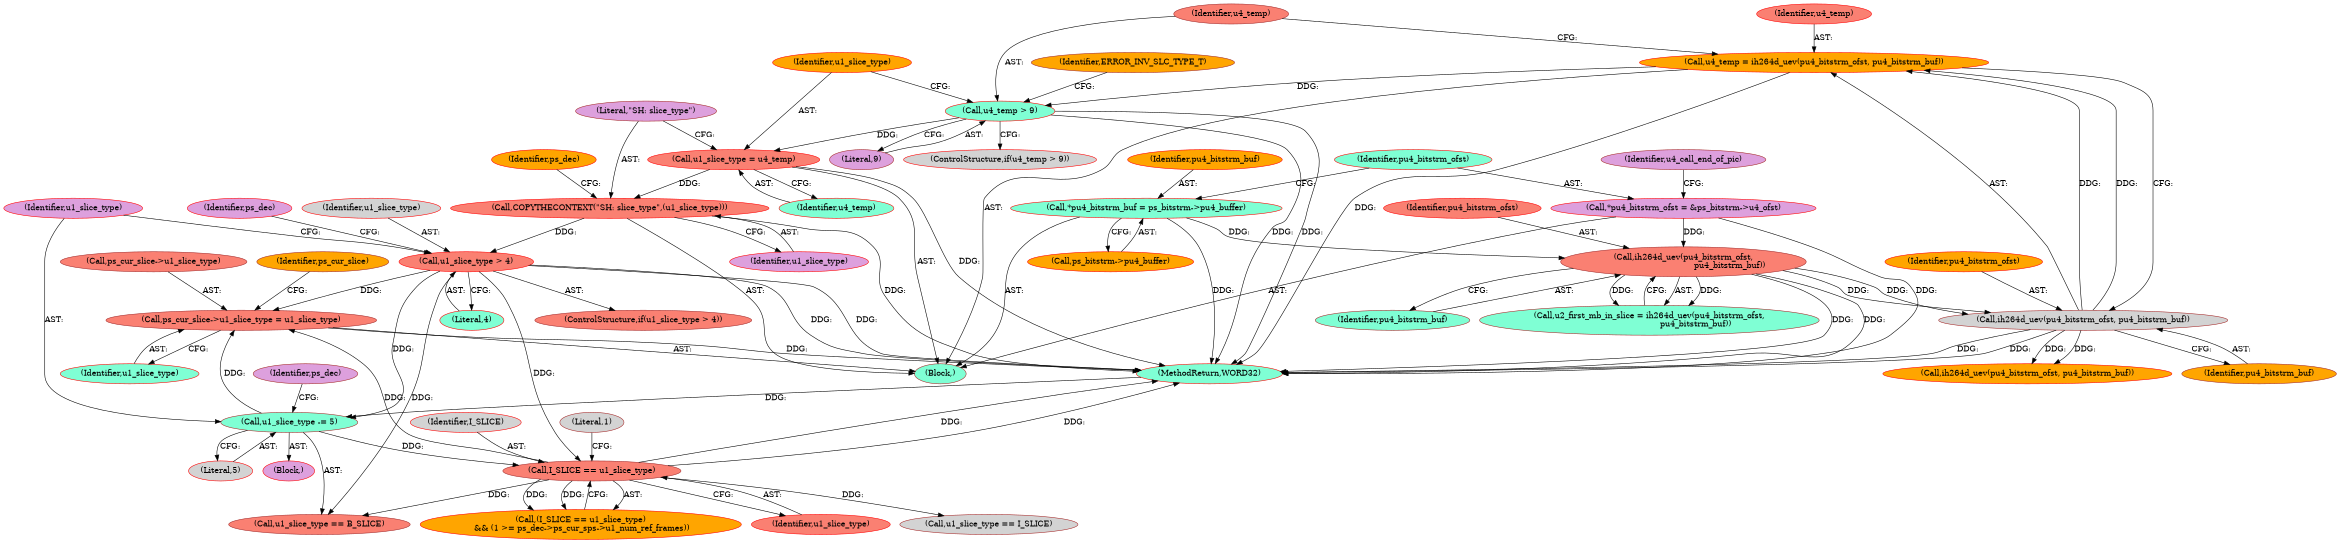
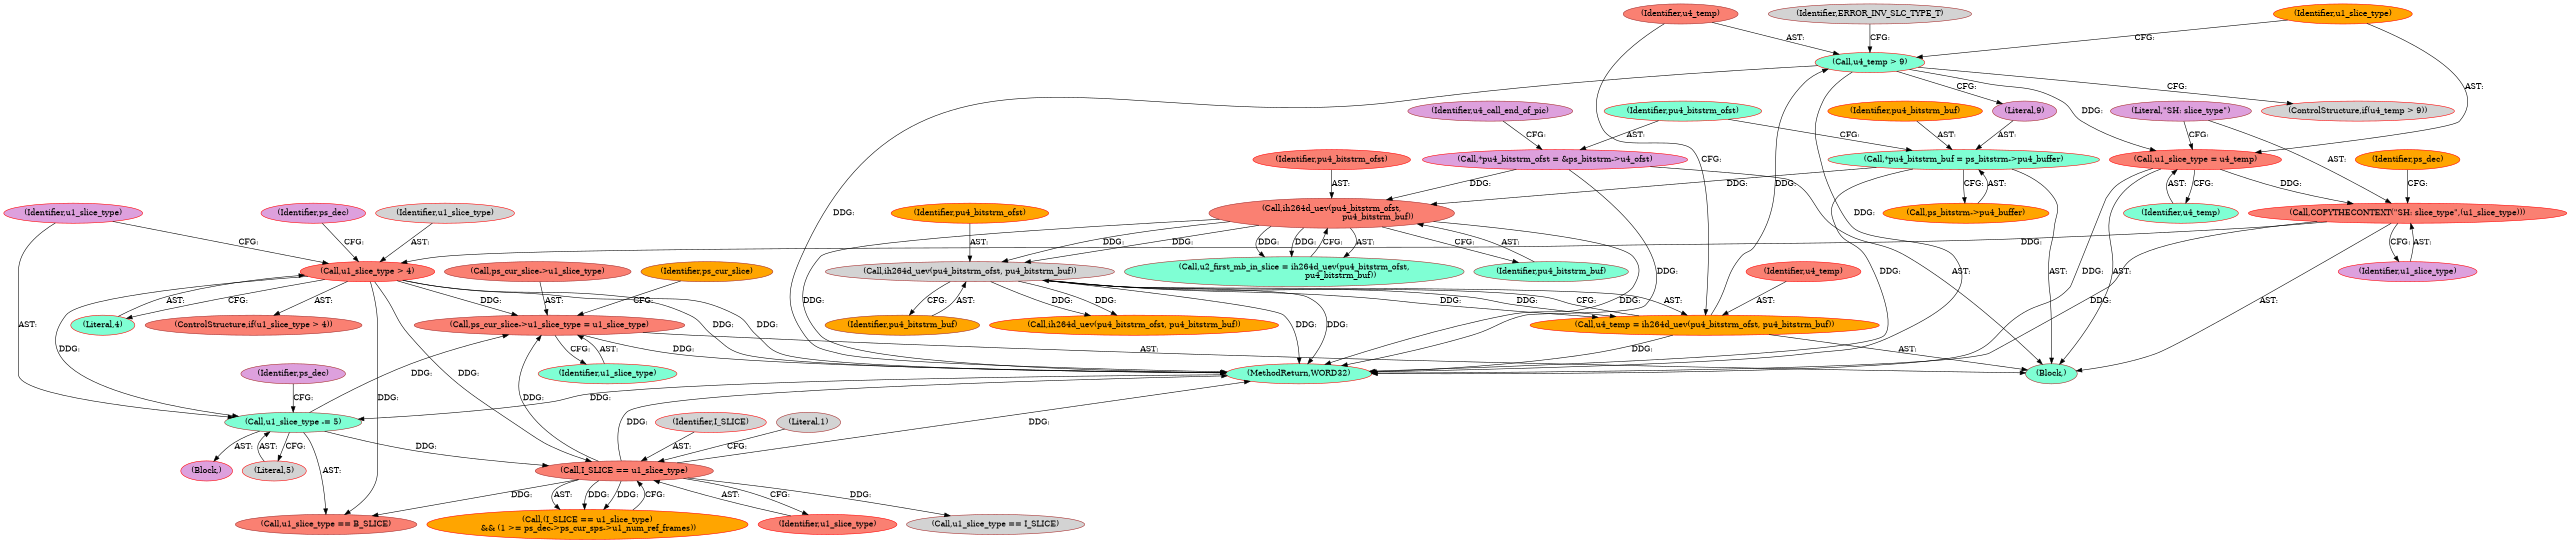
node "(Identifier,ERROR_INV_SLC_TYPE_T)": fillcolor orange -> lightgrey
edge "(Literal,9)" -> "(Call,u4_temp > 9)": now "(Literal,9)" -> "(Call,*pu4_bitstrm_buf = ps_bitstrm->pu4_buffer)"
